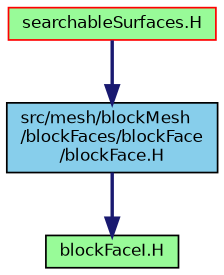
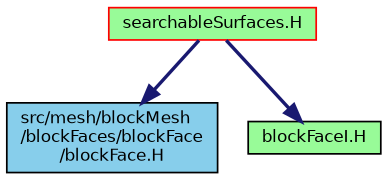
edge "src/mesh/blockMesh /blockFaces/blockFace /blockFace.H" -> "blockFaceI.H": now "searchableSurfaces.H" -> "blockFaceI.H"
